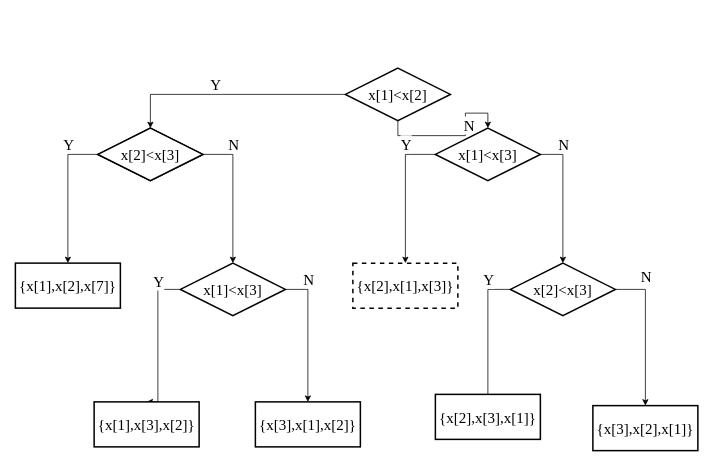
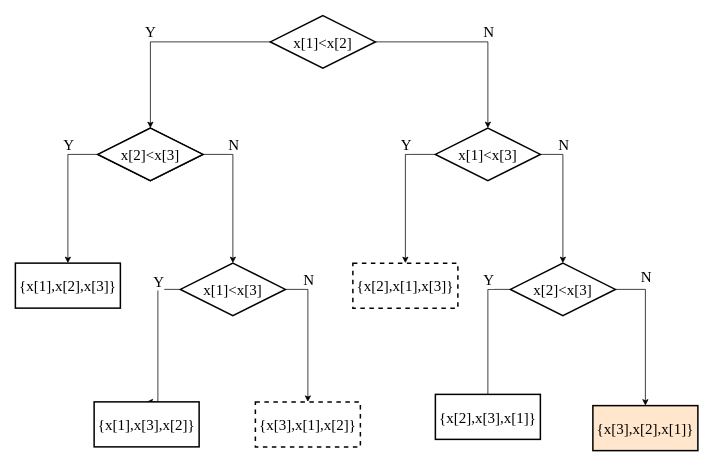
node "x[1]<x[2]": moved (398, 94) -> (323, 42)
node "{x[1],x[2],x[7]}": label "{x[1],x[2],x[7]}" -> "{x[1],x[2],x[3]}"
node "{x[3],x[1],x[2]}": style solid -> dashed
node "{x[3],x[2],x[1]}": fillcolor #ffffff -> #ffe6cc
